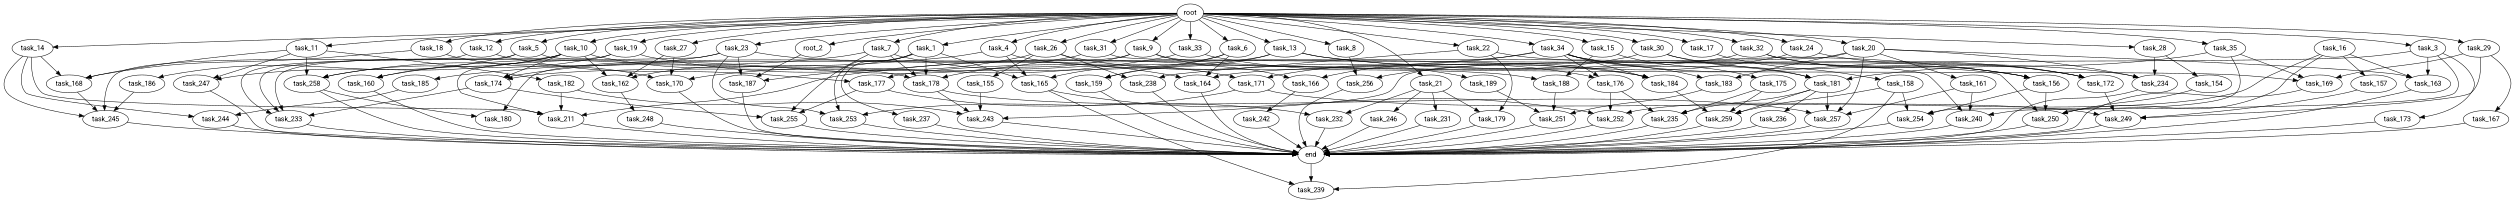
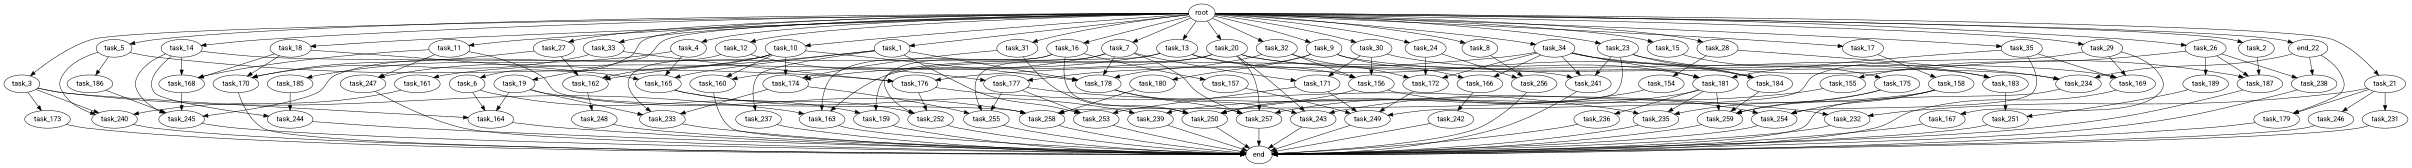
edge "root" -> "task_16": added
node "root_2": label "root_2" -> "task_2"
node "task_22": label "task_22" -> "end_22"
edge "task_5" -> "task_233": now "task_5" -> "task_176"
edge "task_6" -> "task_165": now "task_18" -> "task_165"
node "task_182": removed
node "task_188": removed
edge "task_161" -> "task_257": now "task_7" -> "task_257"
edge "task_258" -> "task_180": reversed
edge "task_23" -> "task_253": now "task_177" -> "task_253"
node "task_211": label "task_211" -> "task_241"
edge "end" -> "task_239": reversed
